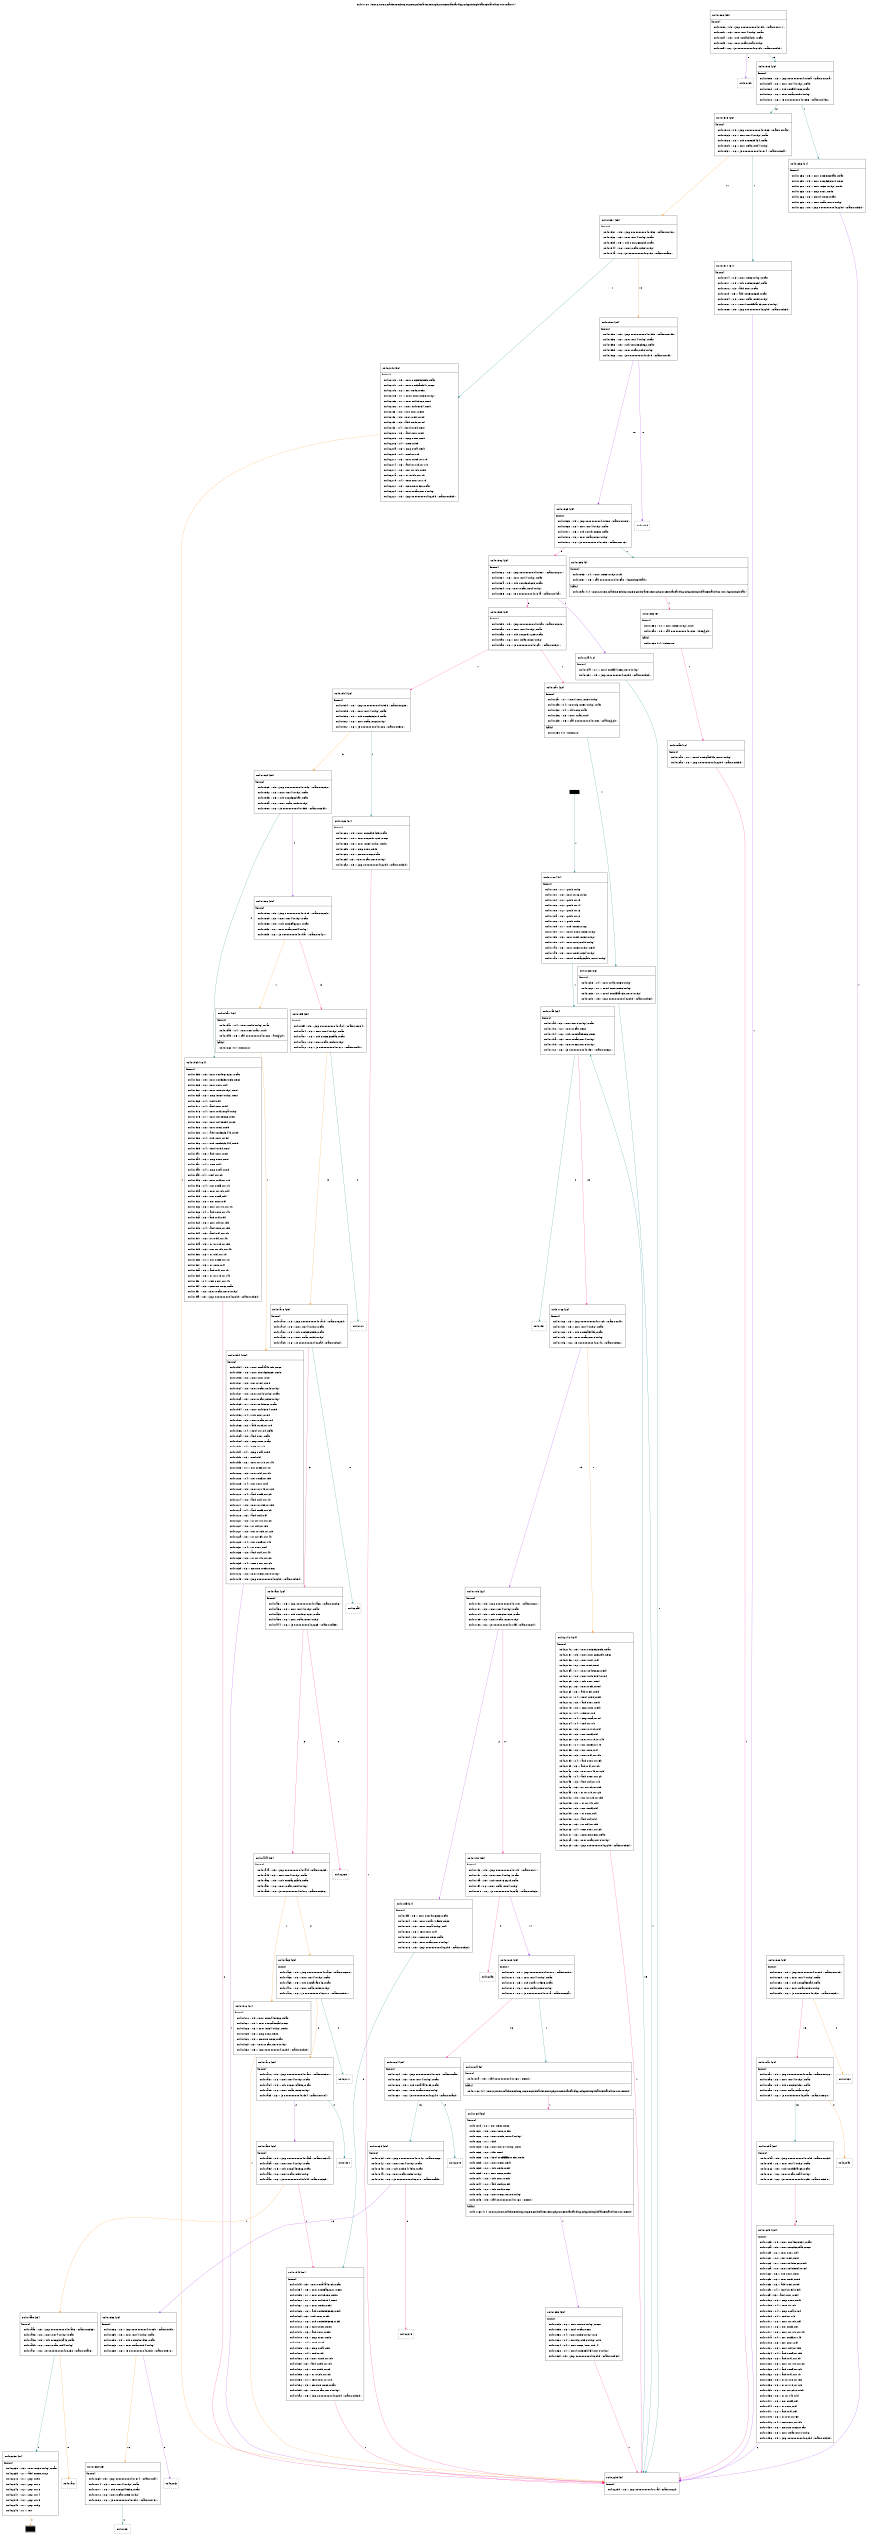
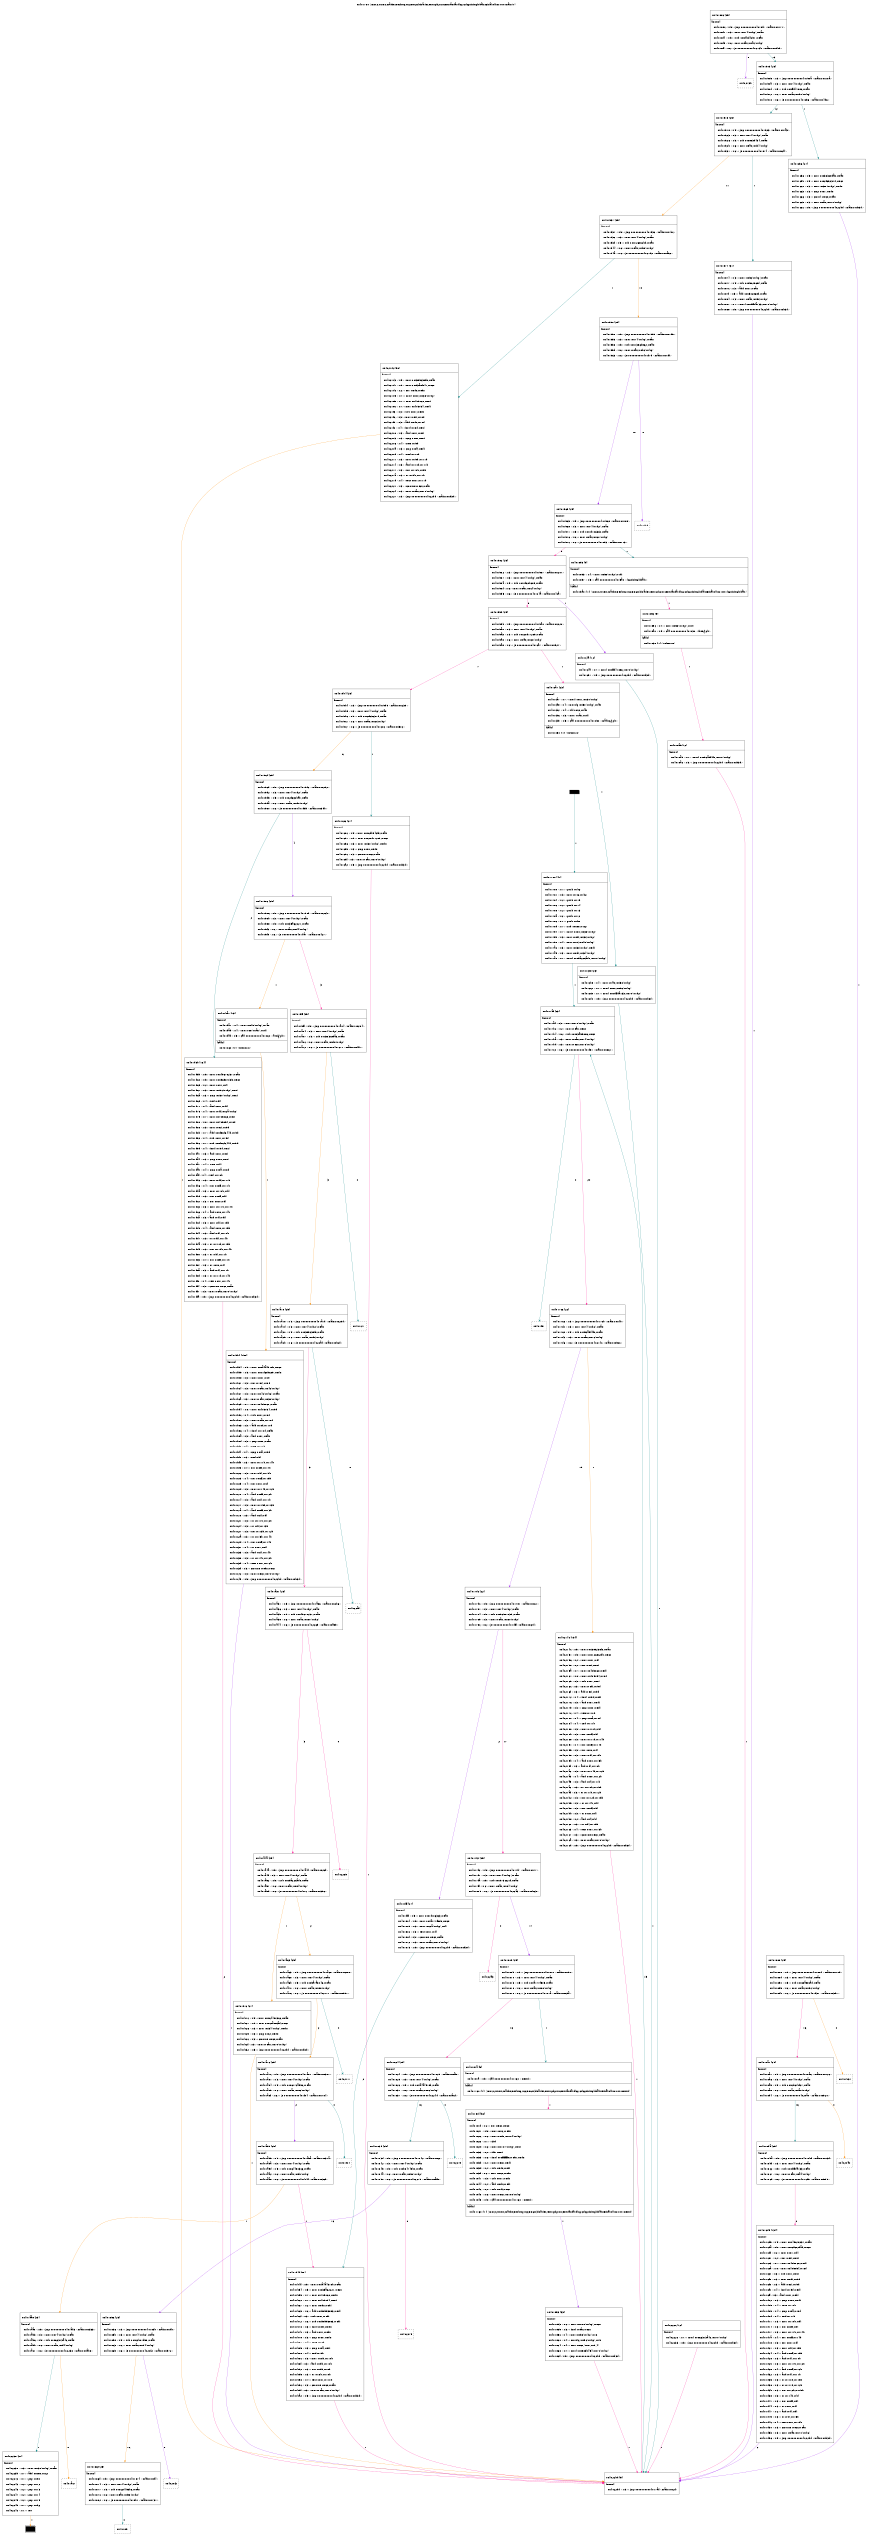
node "0x40222c [12]": added
